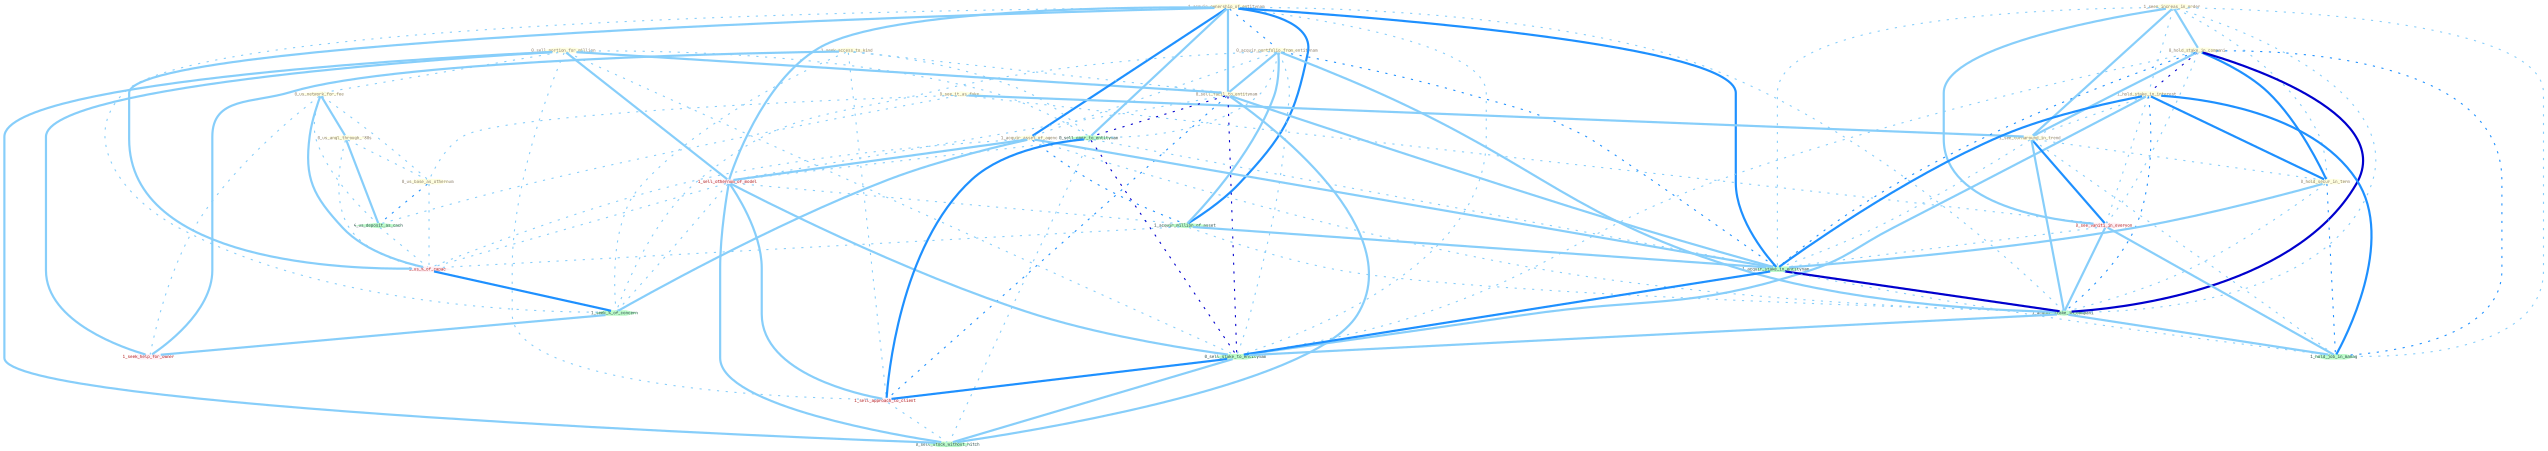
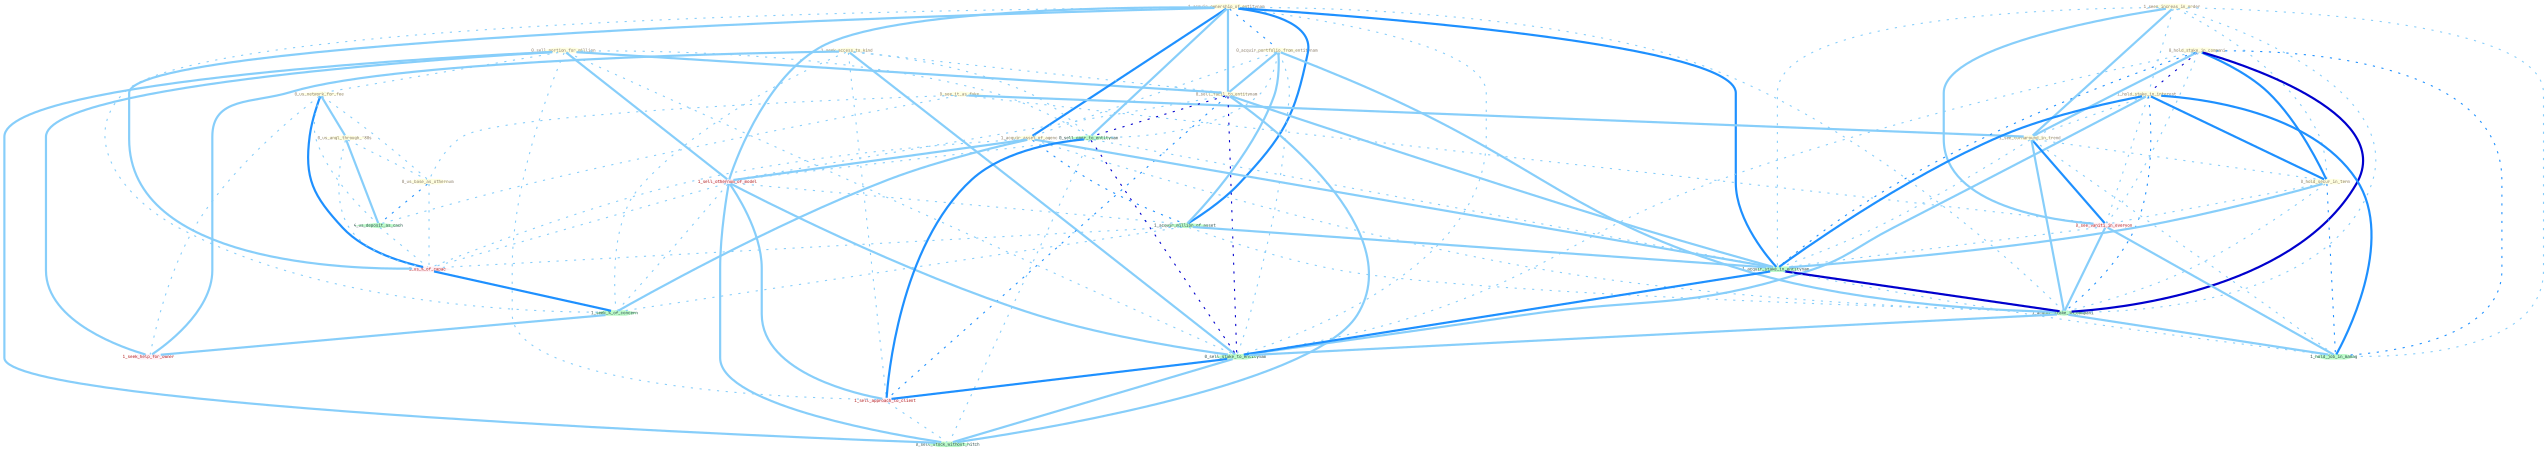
edge "1_seen_increas_in_order" -- "0_hold_stake_in_compani": removed
edge "0_acquir_portfolio_from_entitynam" -- "1_seek_%_of_concern": now "1_acquir_million_of_asset" -- "1_seek_%_of_concern"
edge "0_acquir_portfolio_from_entitynam" -- "1_acquir_stake_in_entitynam": removed
edge "1_seek_access_to_kind" -- "0_sell_stake_to_entitynam": added
edge "0_hold_secur_in_term" -- "0_see_vaniti_in_everyon": added
edge "0_us_network_for_fee" -- "1_us_%_of_capac": color #87cefa -> #1e90ff
